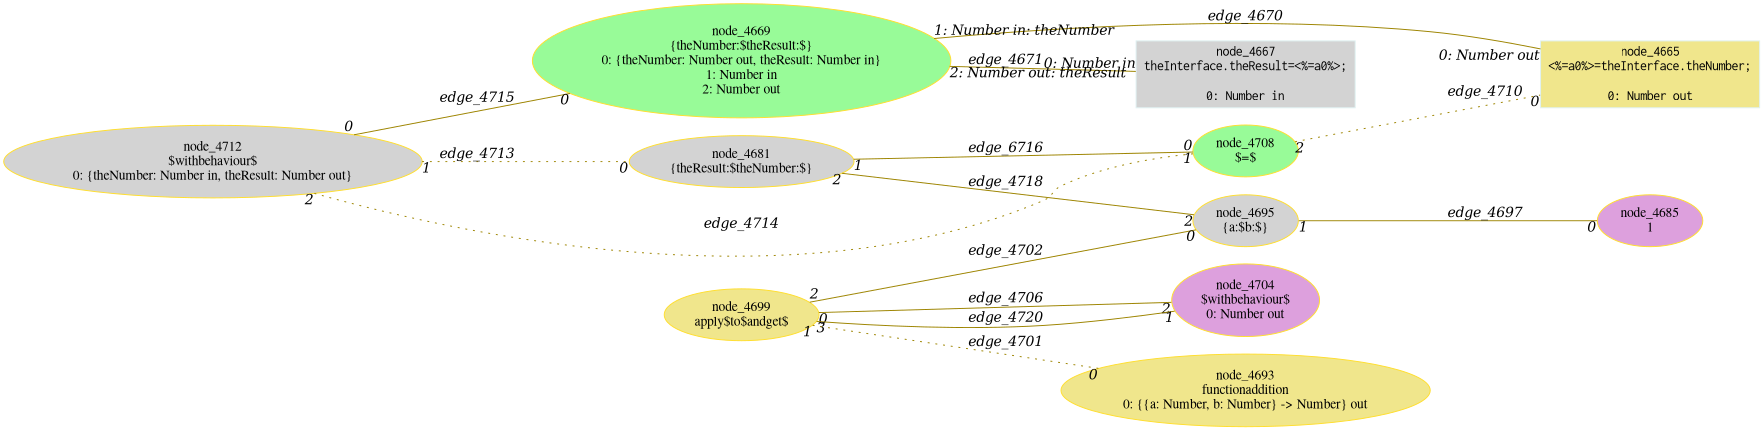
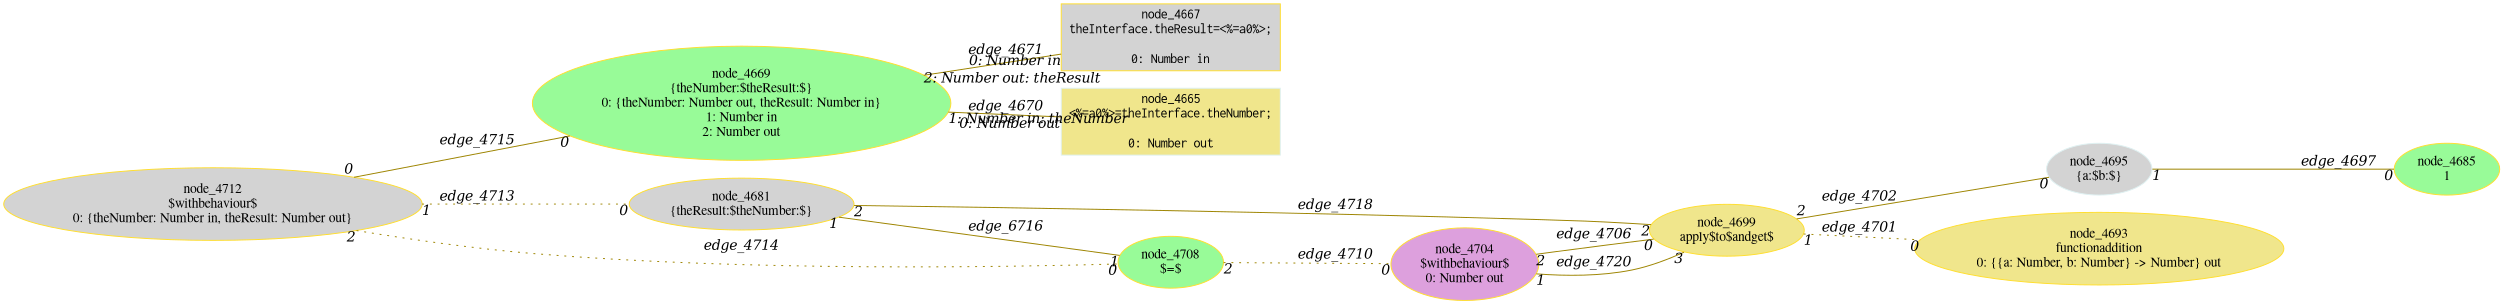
node "node_4667 theInterface.theResult=<%=a0%>; 0: Number in": color #dff1f2 -> #ffde2f
edge "node_4665 <%=a0%>=theInterface.theNumber; 0: Number out" -- "node_4708 $=$": now "node_4704 $withbehaviour$ 0: Number out" -- "node_4708 $=$"
edge "node_4681 {theResult:$theNumber:$}" -- "node_4695 {a:$b:$}": now "node_4681 {theResult:$theNumber:$}" -- "node_4699 apply$to$andget$"
node "node_4695 {a:$b:$}": color #ffde2f -> #dff1f2
node "node_4685 1": fillcolor plum -> palegreen
